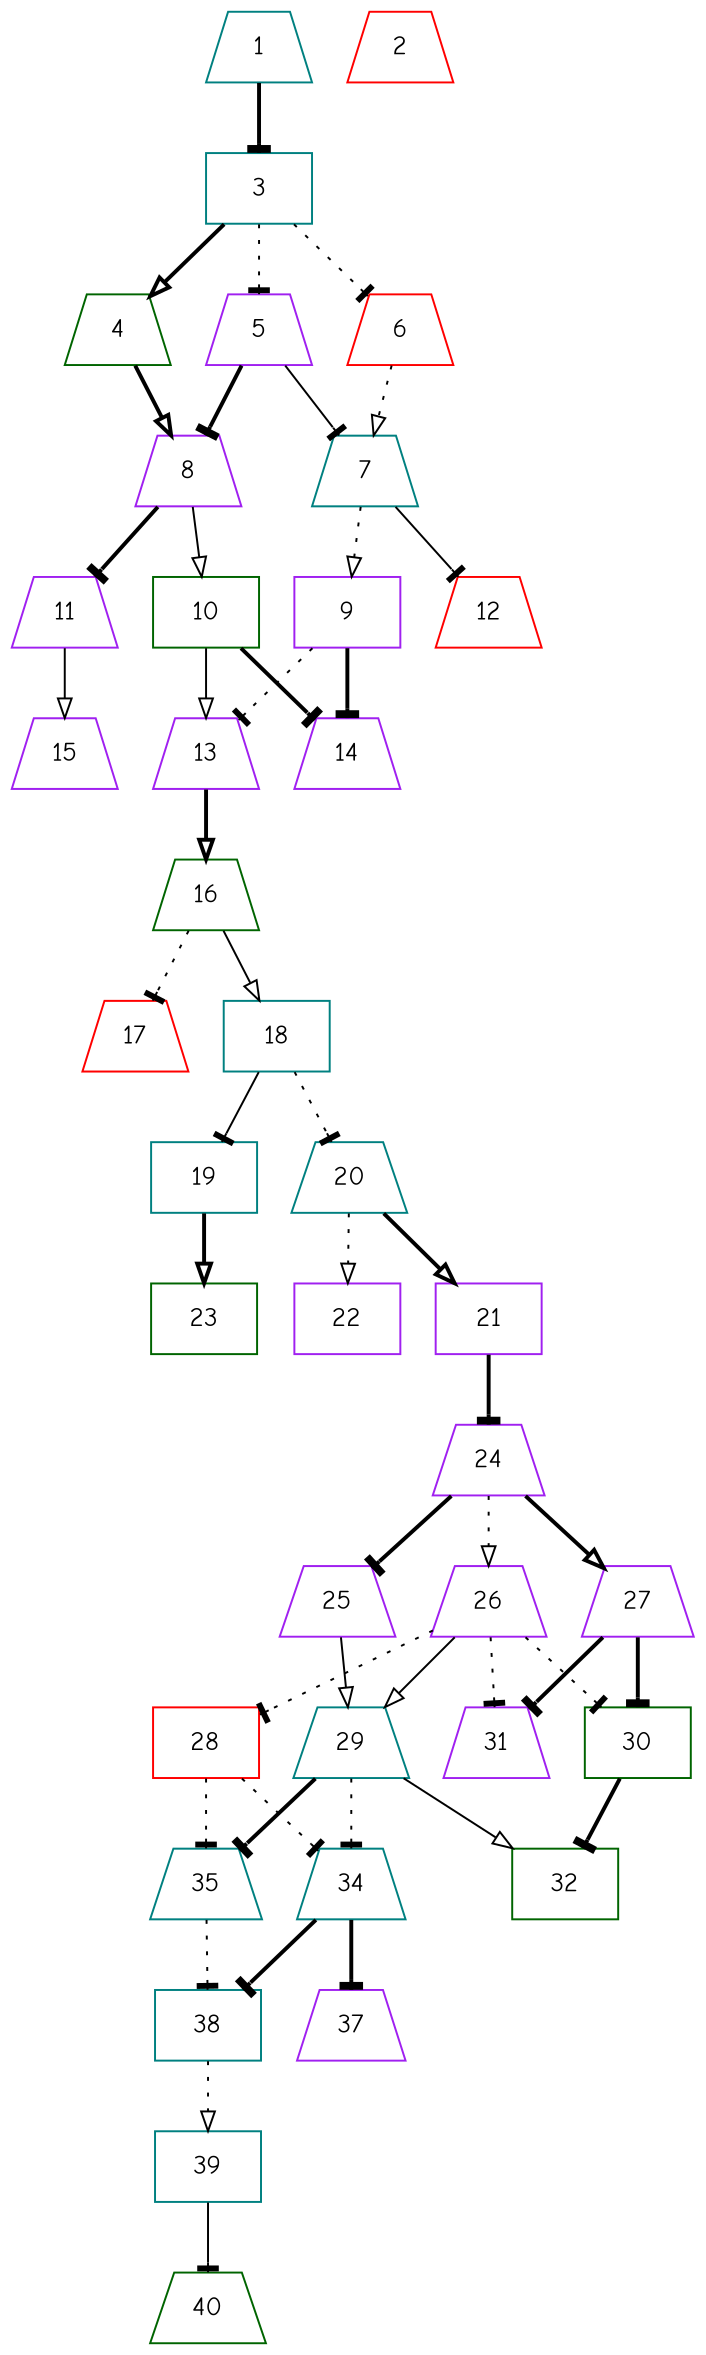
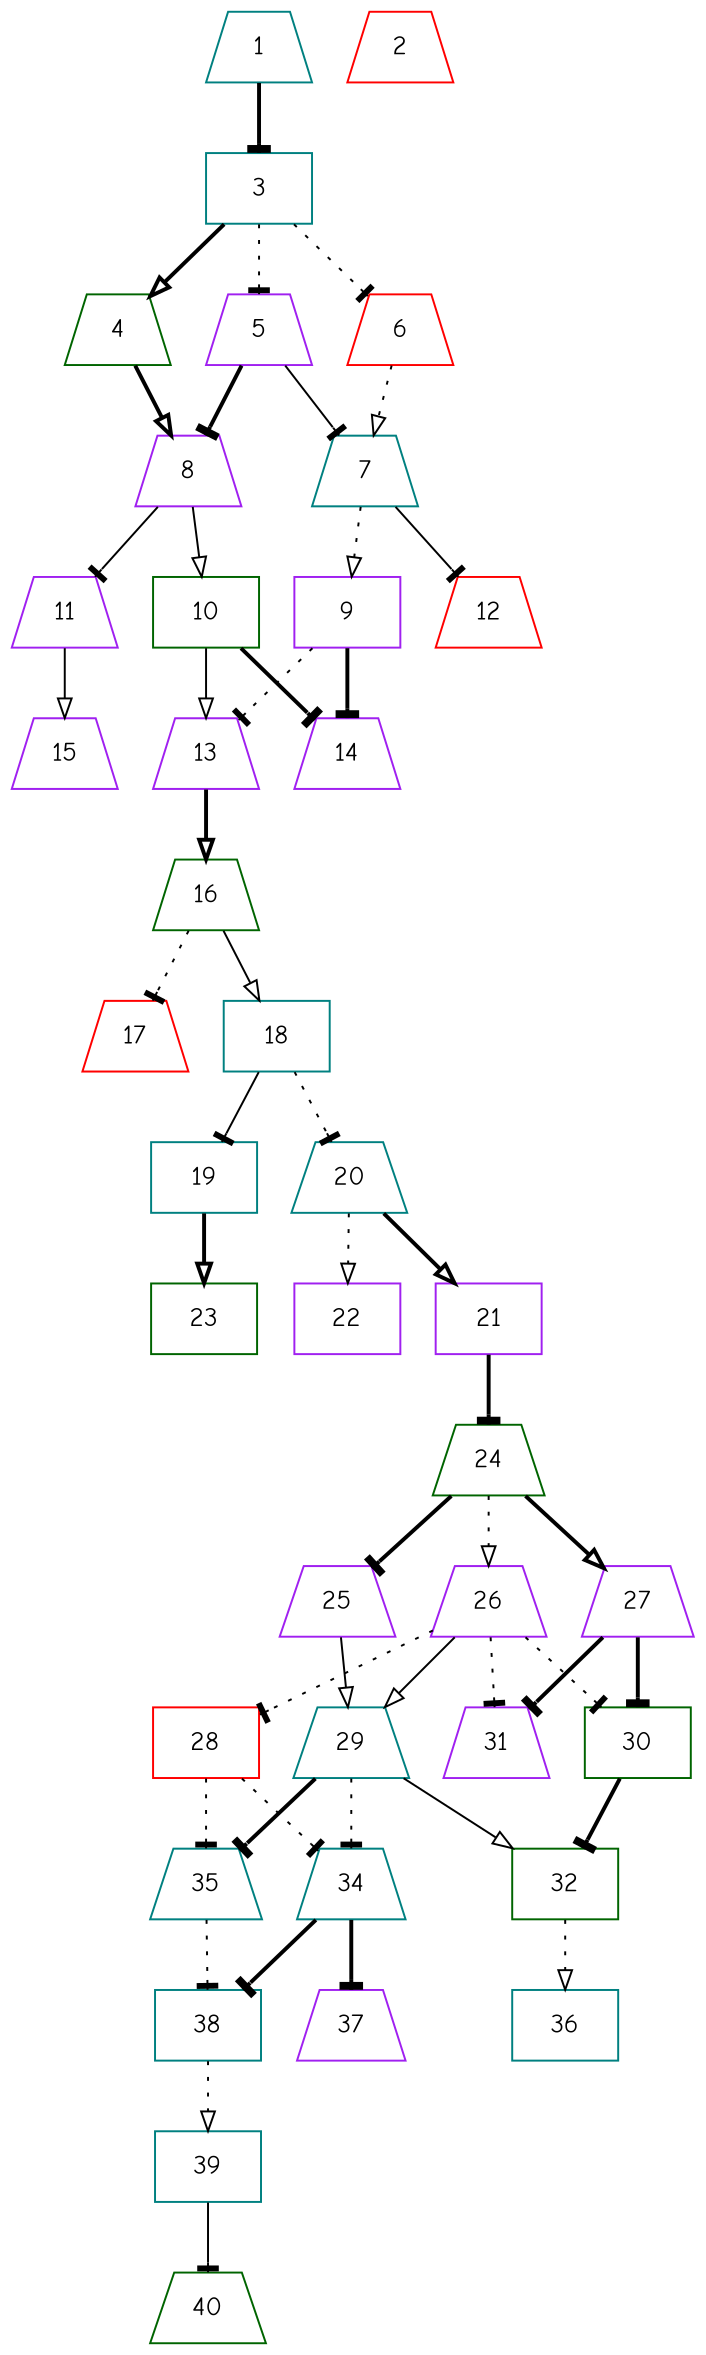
edge "8" -> "11": style bold -> solid
node "24": color purple -> darkgreen
node "36": added
